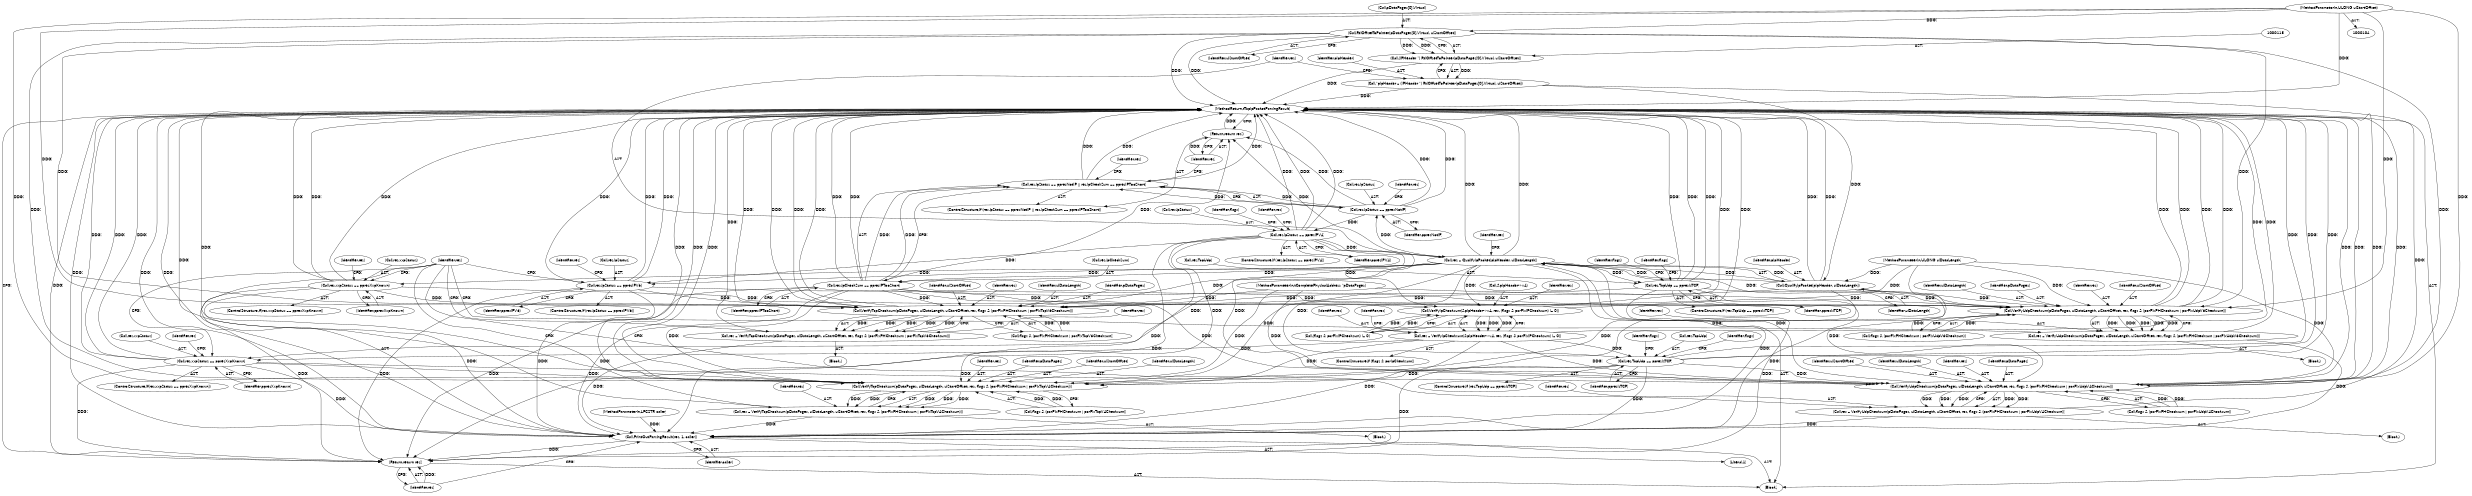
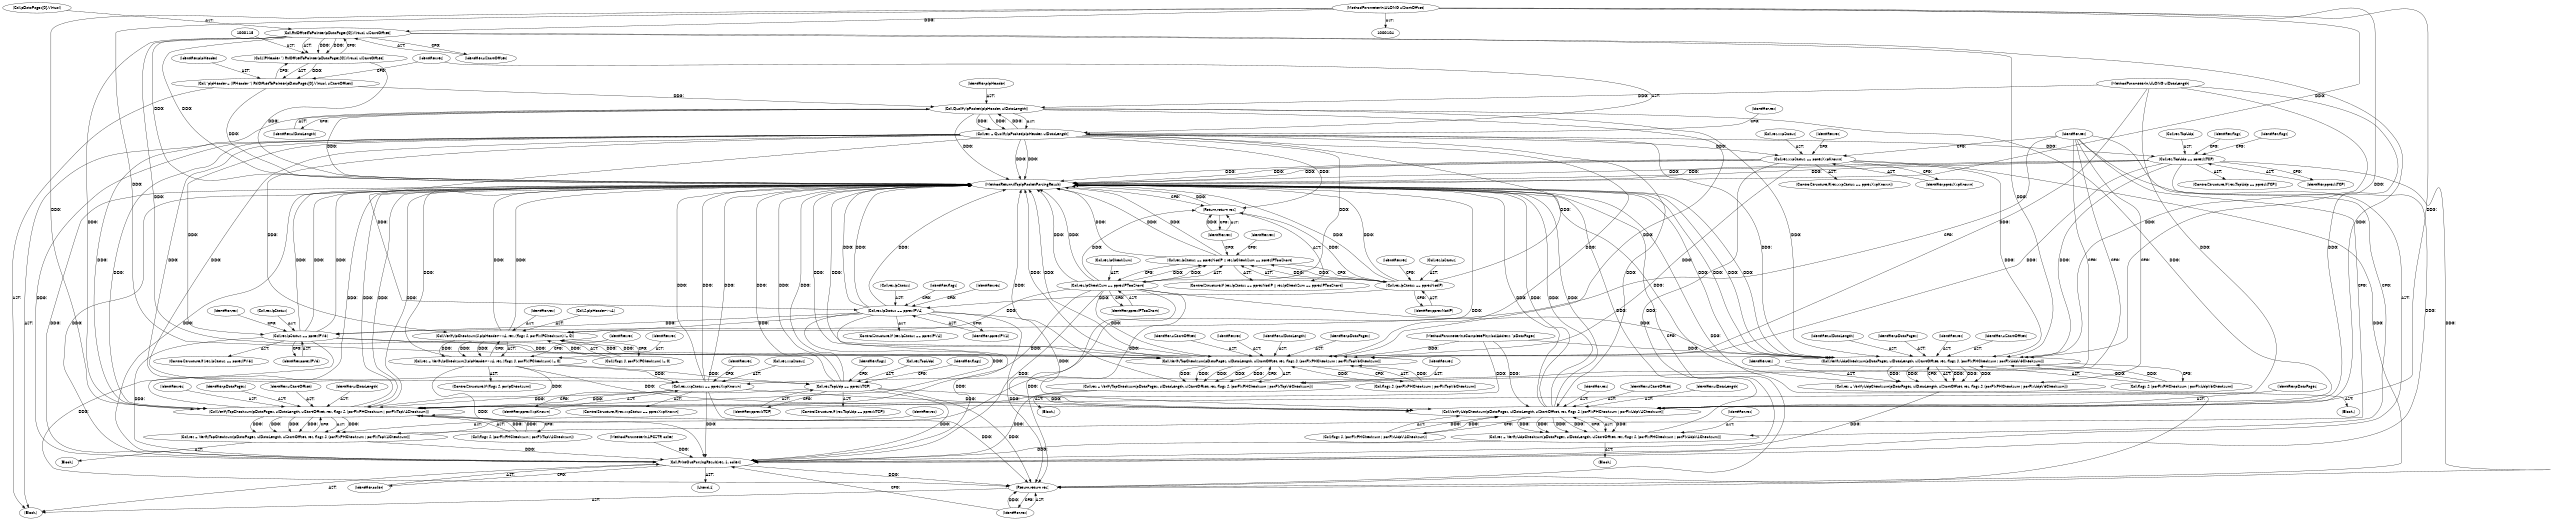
edge "(Call,res.ipStatus == ppresIPV4)" -> "(Call,res = QualifyIpPacket(pIpHeader, ulDataLength))": reversed
